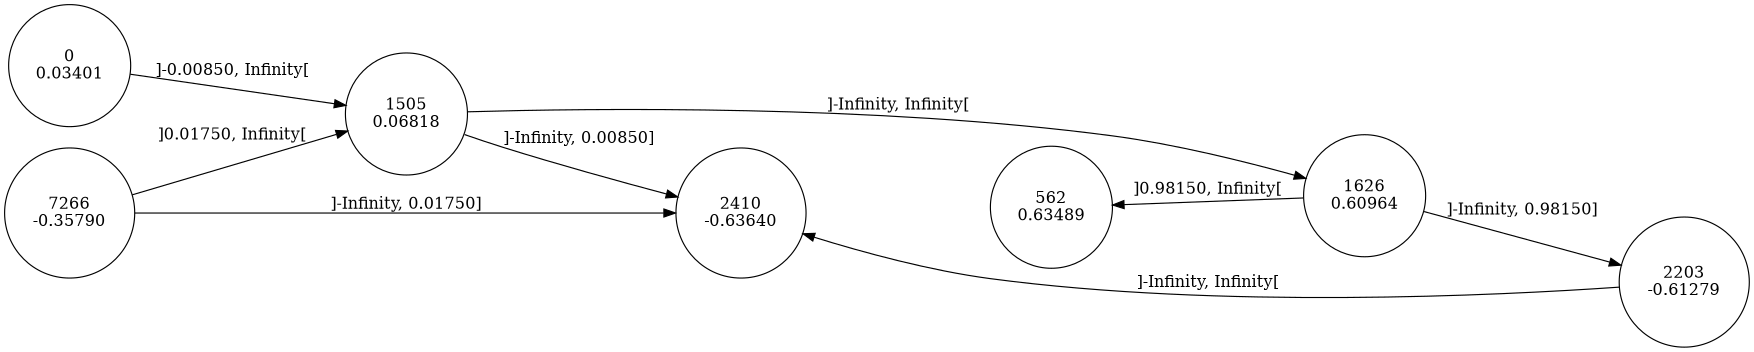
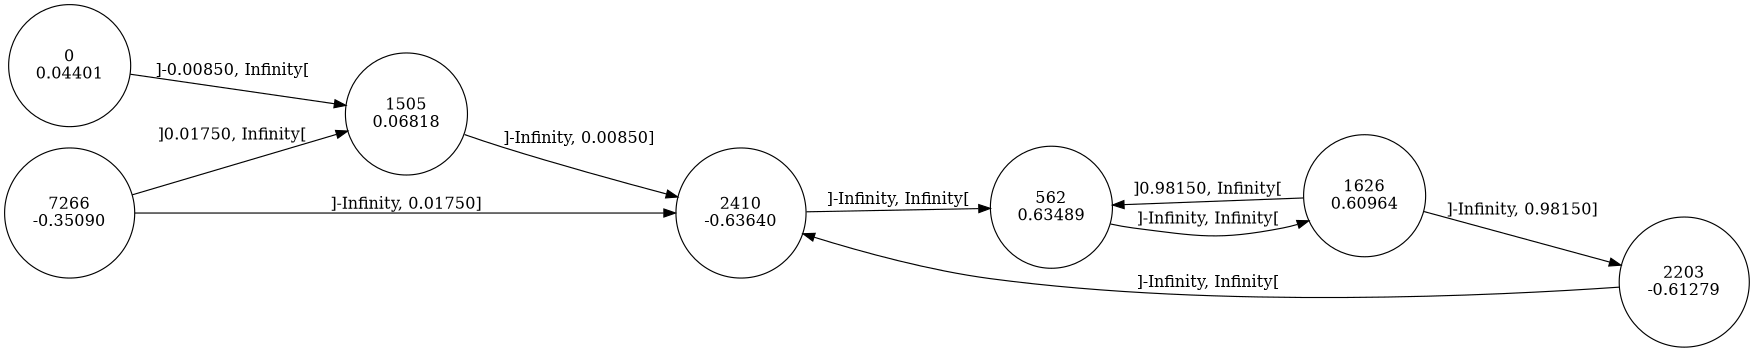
node "0 0.03401": label "0 0.03401" -> "0 0.04401"
edge "1505 0.06818" -> "1626 0.60964": now "562 0.63489" -> "1626 0.60964"
edge "2410 -0.63640" -> "562 0.63489": added, label "]-Infinity, Infinity["
node "7266 -0.35790": label "7266 -0.35790" -> "7266 -0.35090"
